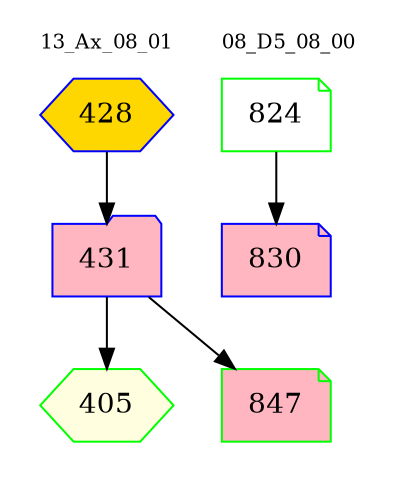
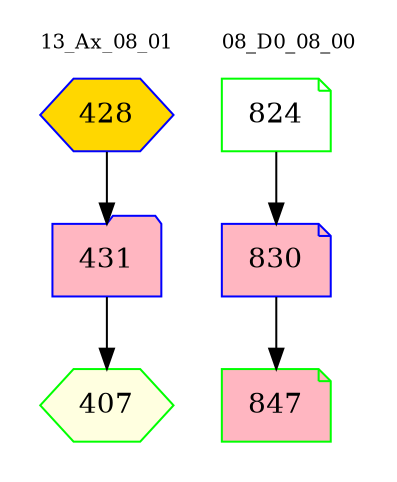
cluster "08_D5_08_00": label "08_D5_08_00" -> "08_D0_08_00"
edge "431" -> "847": now "830" -> "847"
node "405": label "405" -> "407"
